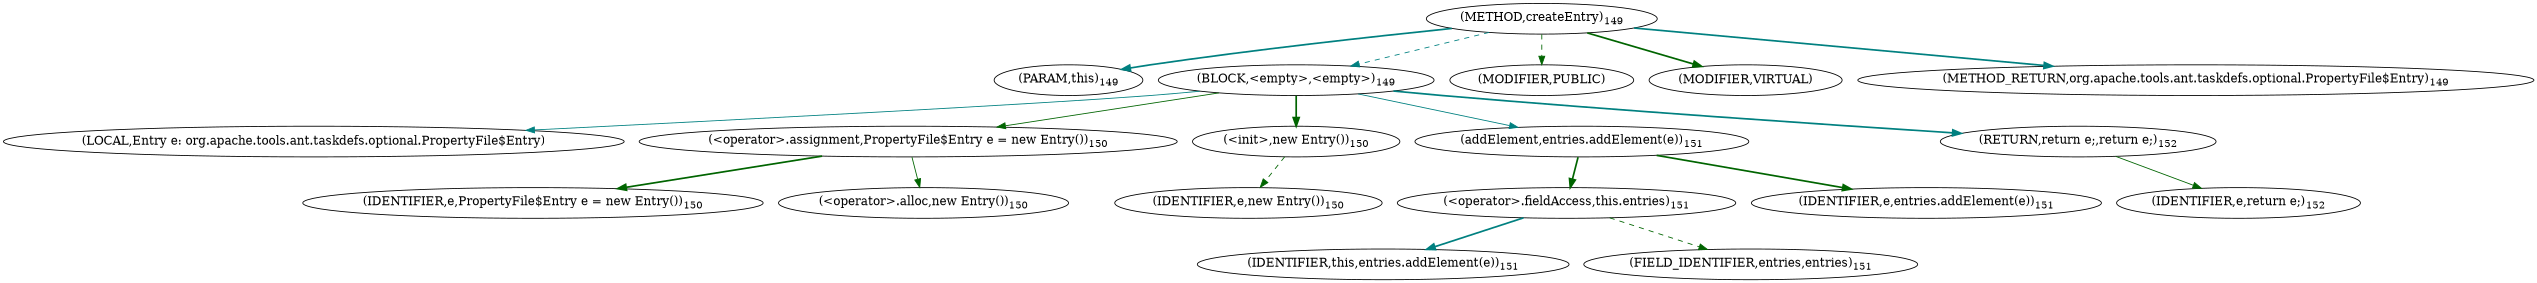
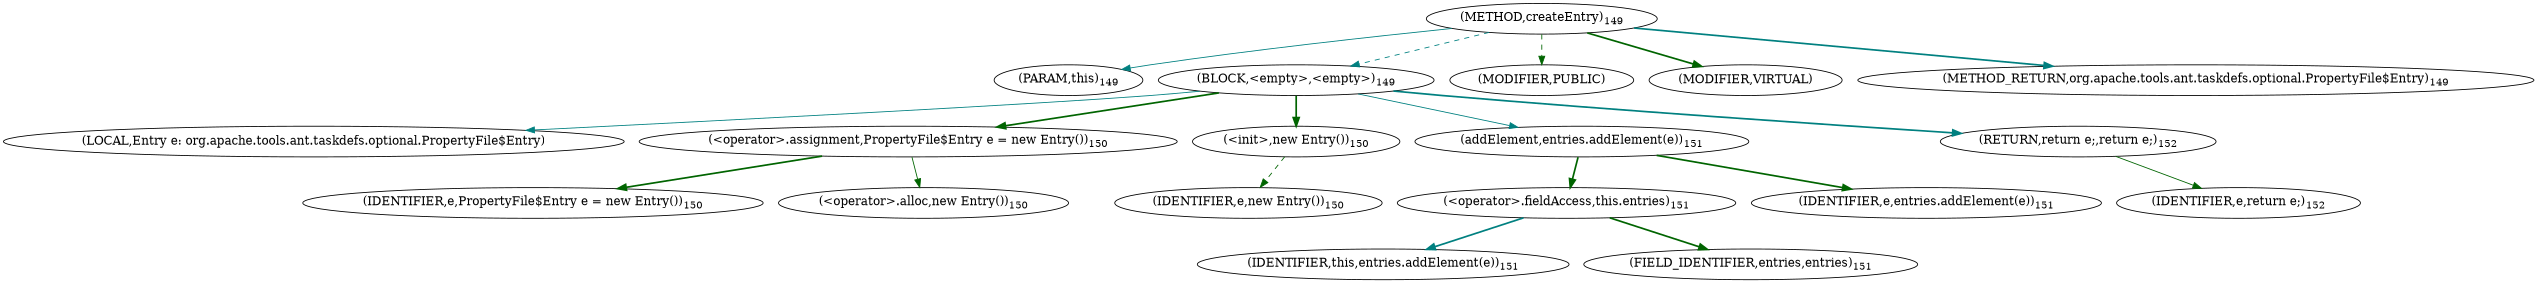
edge "(METHOD,createEntry)" -> "(PARAM,this)": style bold -> solid
edge "(BLOCK,<empty>,<empty>)" -> "(<operator>.assignment,PropertyFile$Entry e = new Entry())": style solid -> bold
edge "(<operator>.fieldAccess,this.entries)" -> "(FIELD_IDENTIFIER,entries,entries)": style dashed -> bold
